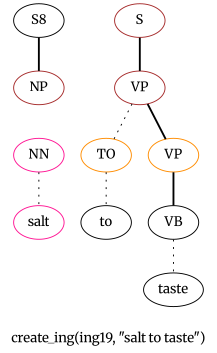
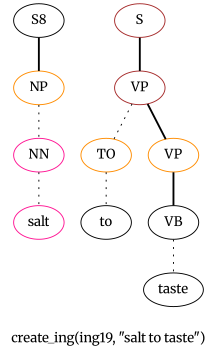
node "NP": color brown -> darkorange
edge "NP" -- "NN": added
